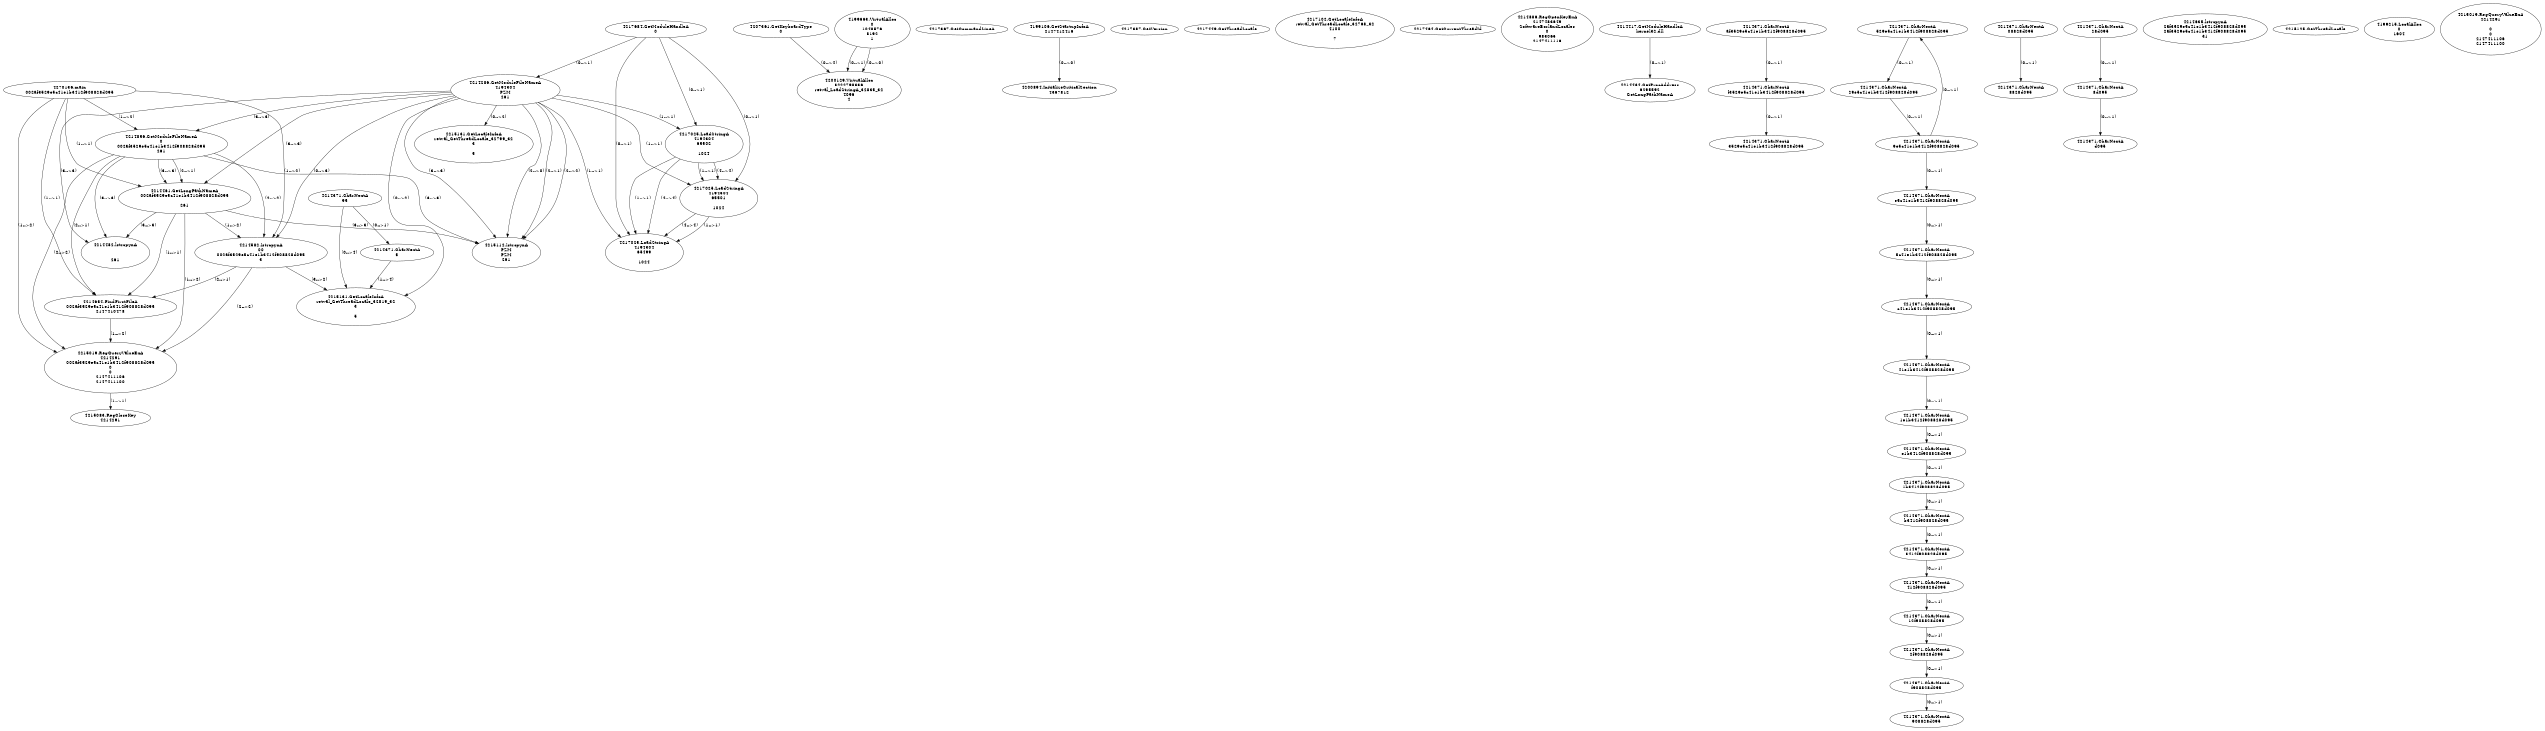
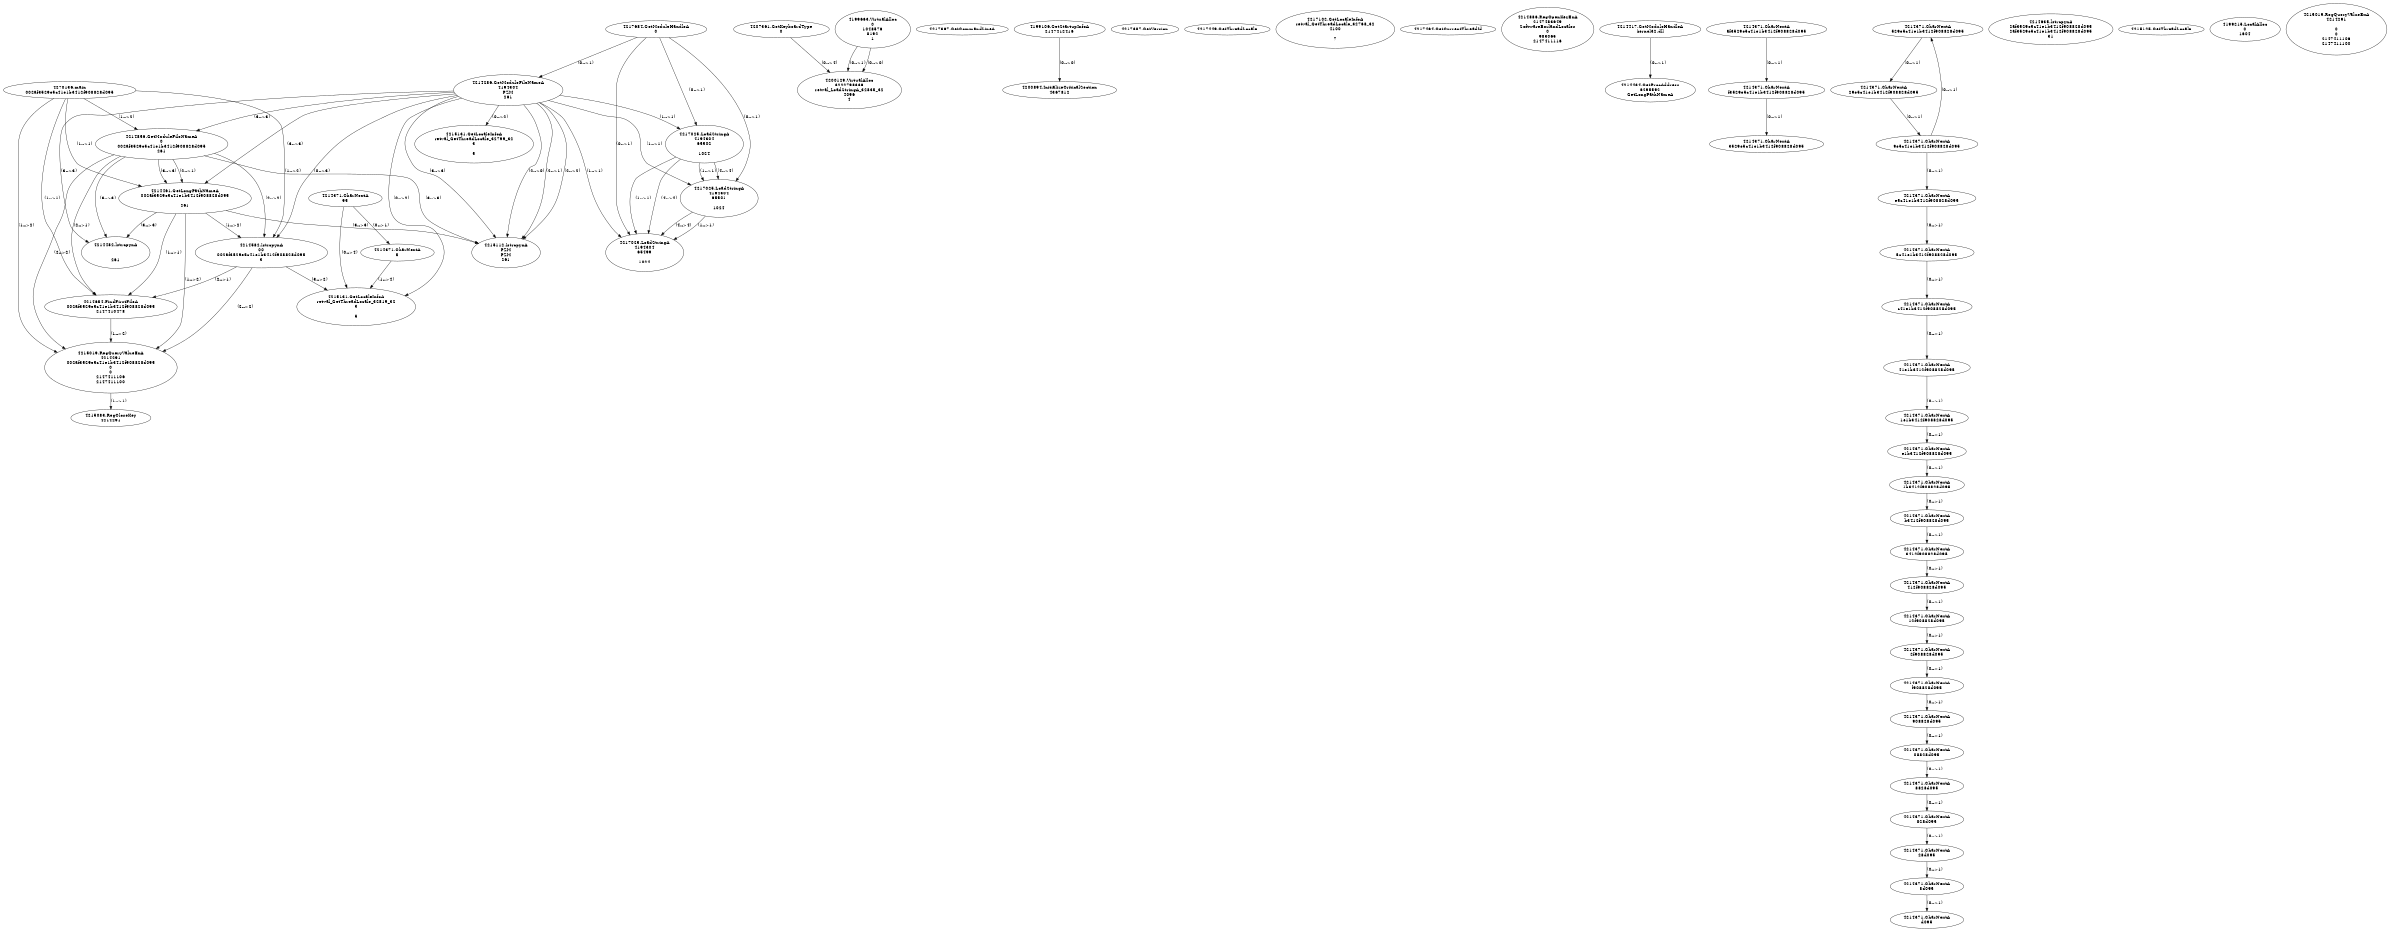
node "4214371.CharNextA e5c41e1b5412f908828d095": label "4214371.CharNextA e5c41e1b5412f908828d095" -> "4214371.CharNextA e5c41e1b3412f908828d095"
edge "4214371.CharNextA 908828d095" -> "4214371.CharNextA 08828d095": added, label "(0-->1)"
node "4214371.CharNextA 828d095": added
